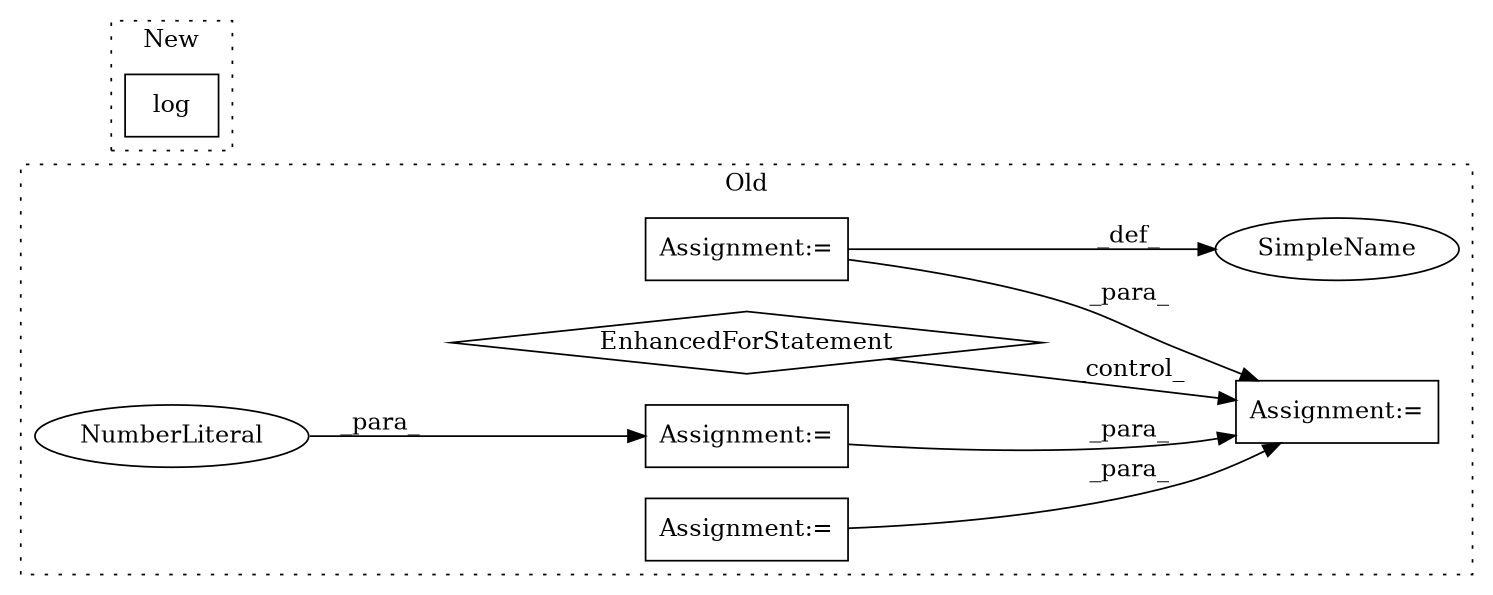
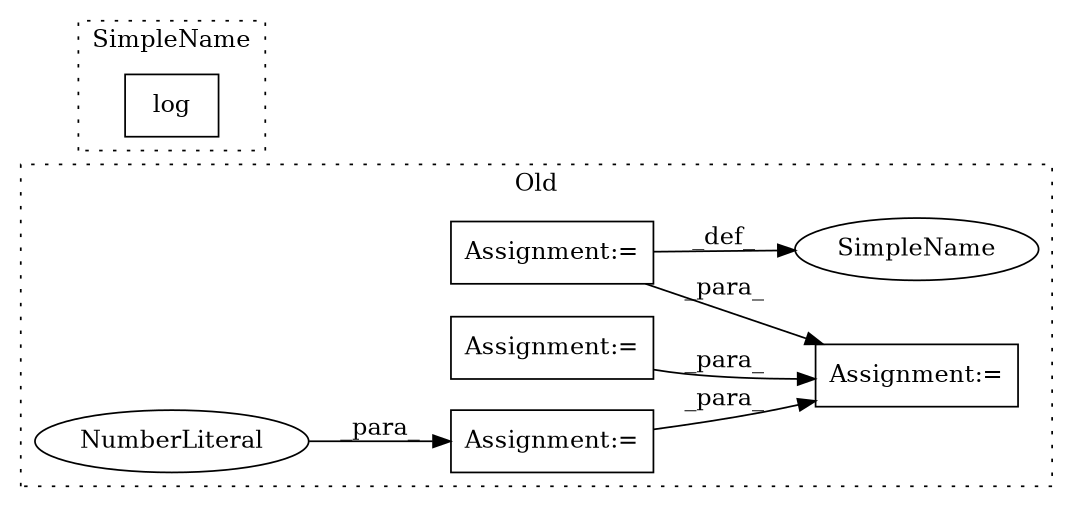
cluster "New": label "New" -> "SimpleName"
node "EnhancedForStatement": removed
